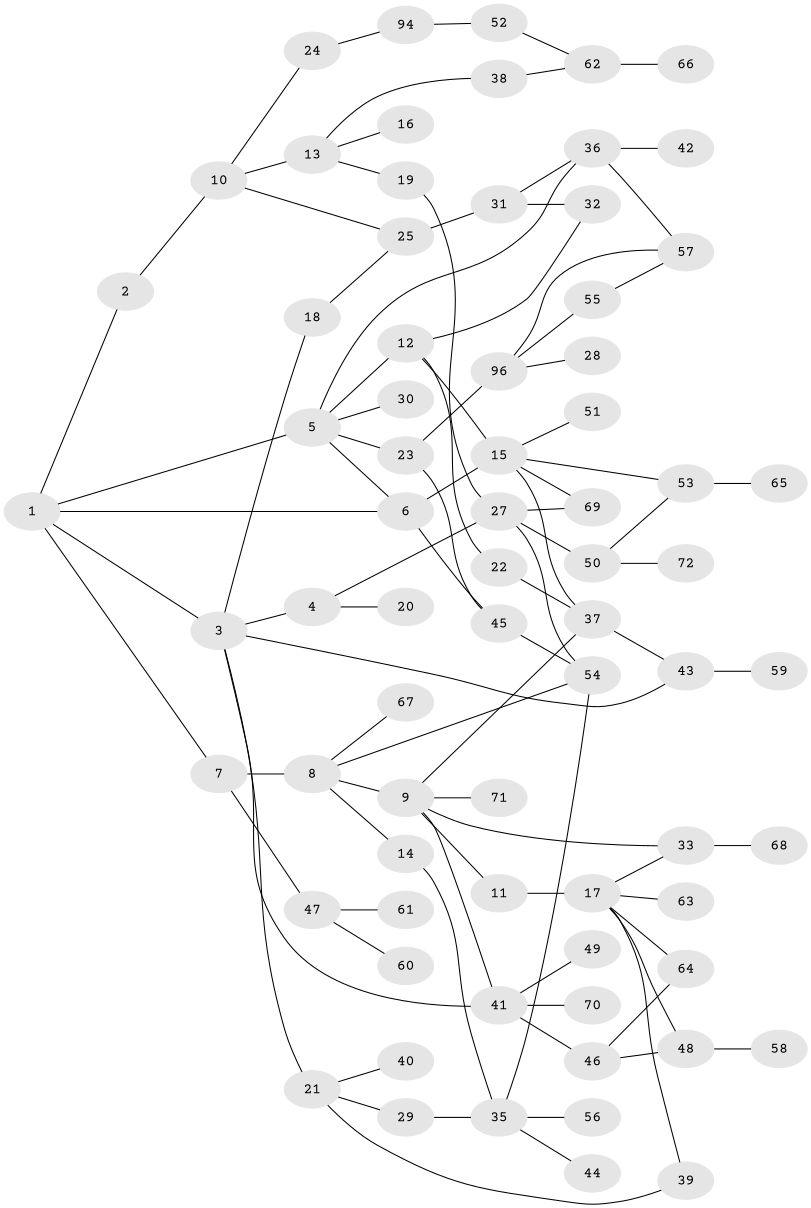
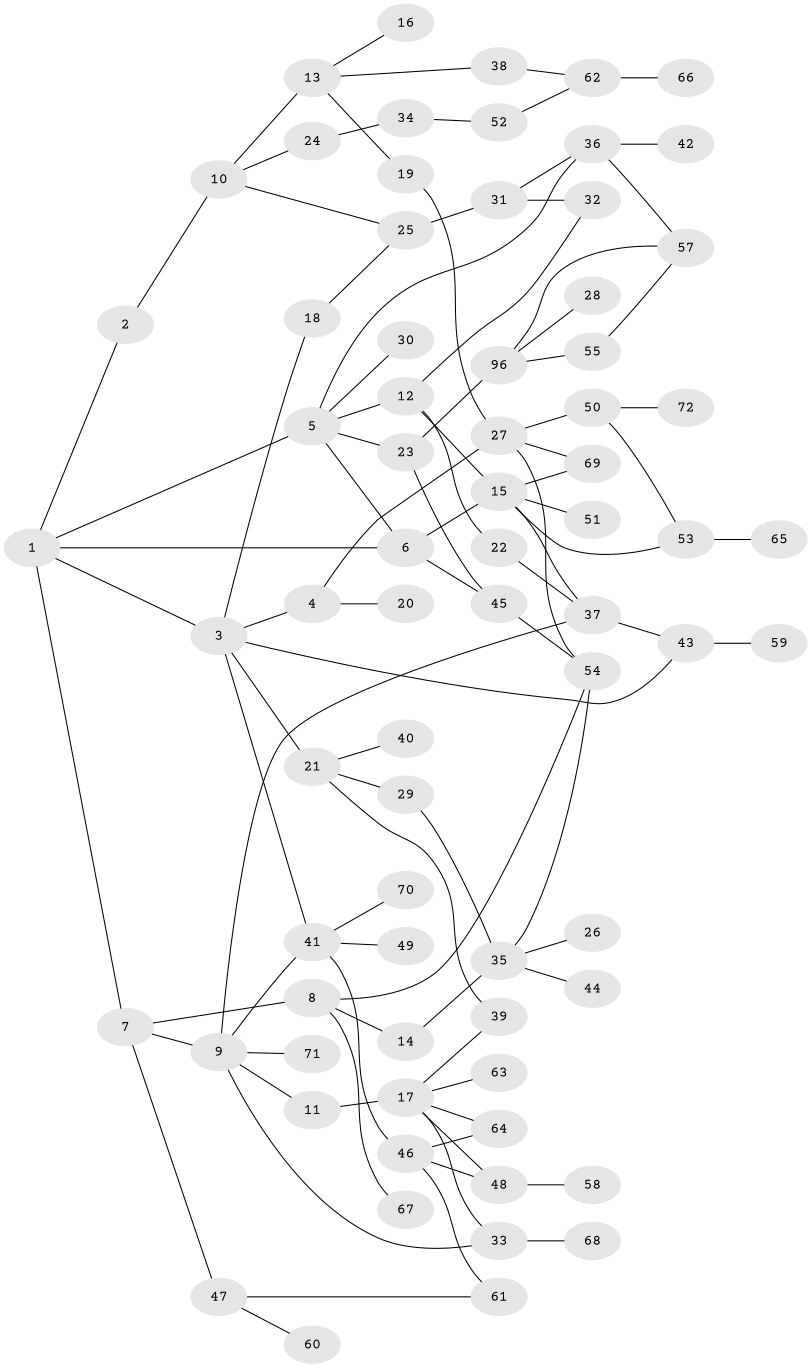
node "94": label "94" -> "34"
edge "8" -- "9": now "7" -- "9"
node "56": label "56" -> "26"
edge "46" -- "61": added
